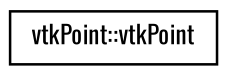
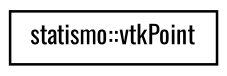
node "vtkPoint::vtkPoint": label "vtkPoint::vtkPoint" -> "statismo::vtkPoint"
